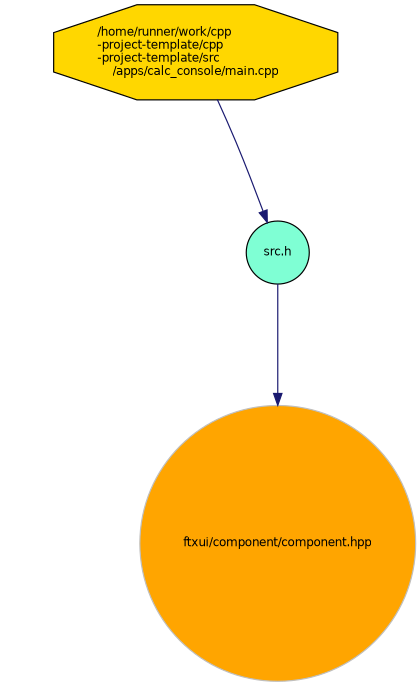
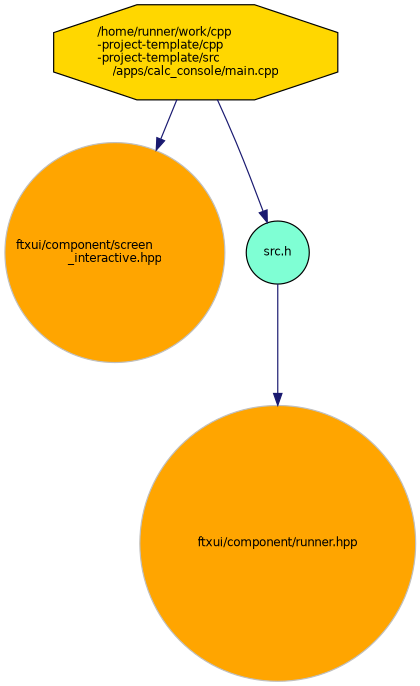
node "ftxui/component/screen _interactive.hpp": added
node "ftxui/component/component.hpp": label "ftxui/component/component.hpp" -> "ftxui/component/runner.hpp"
